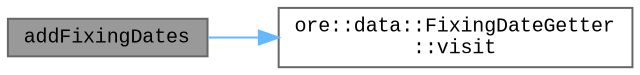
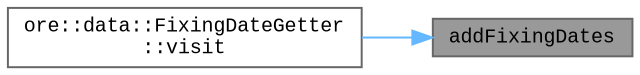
edge "addFixingDates" -> "ore::data::FixingDateGetter ::visit": reversed
